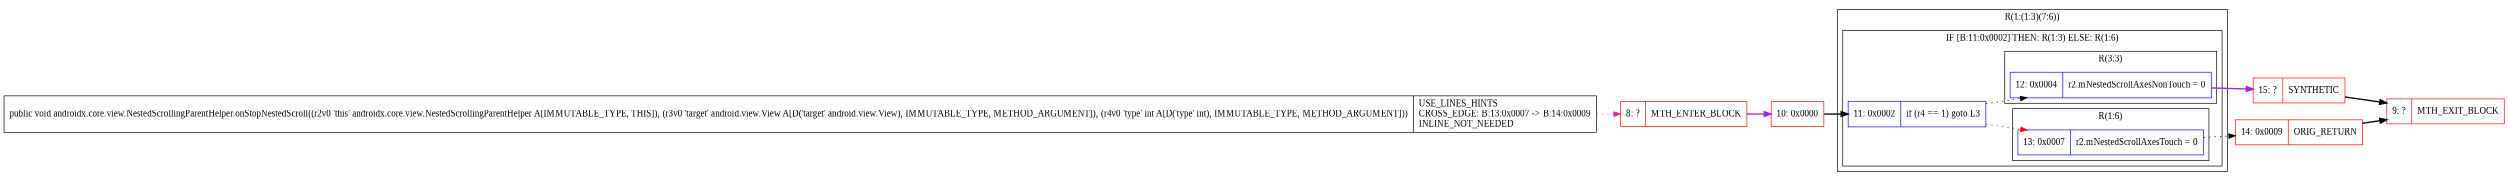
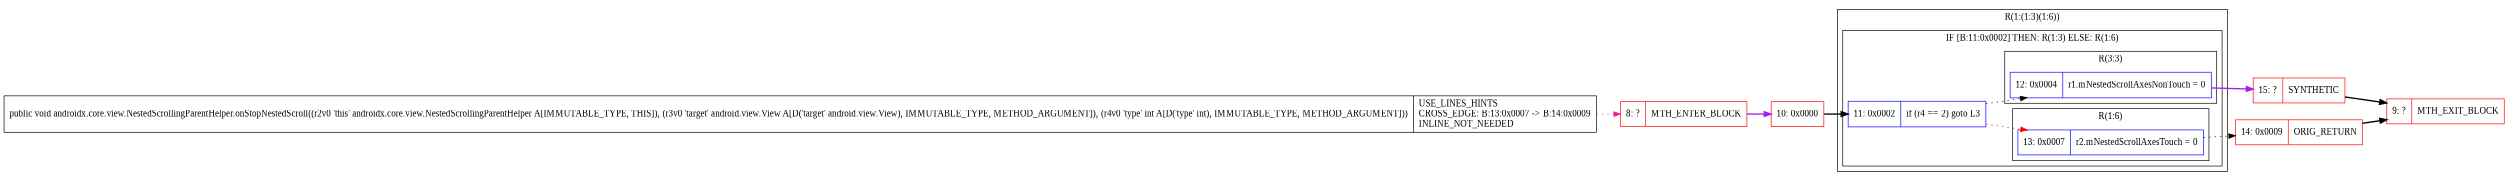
cluster "R(1:(1:3)(7:6))": label "R(1:(1:3)(7:6))" -> "R(1:(1:3)(1:6))"
node "12: 0x0004": text "r2.mNestedScrollAxesNonTouch = 0" -> "r1.mNestedScrollAxesNonTouch = 0"
node "11: 0x0002": text "if (r4 == 1) goto L3" -> "if (r4 == 2) goto L3"
